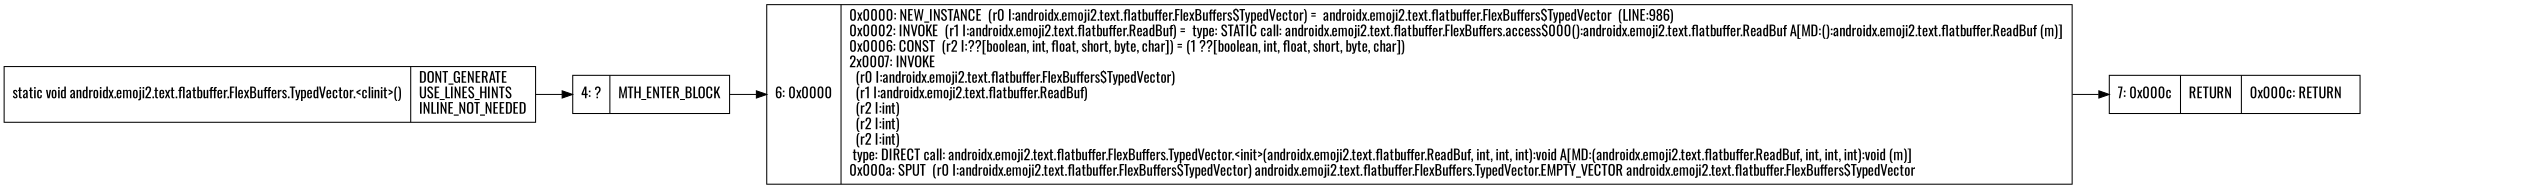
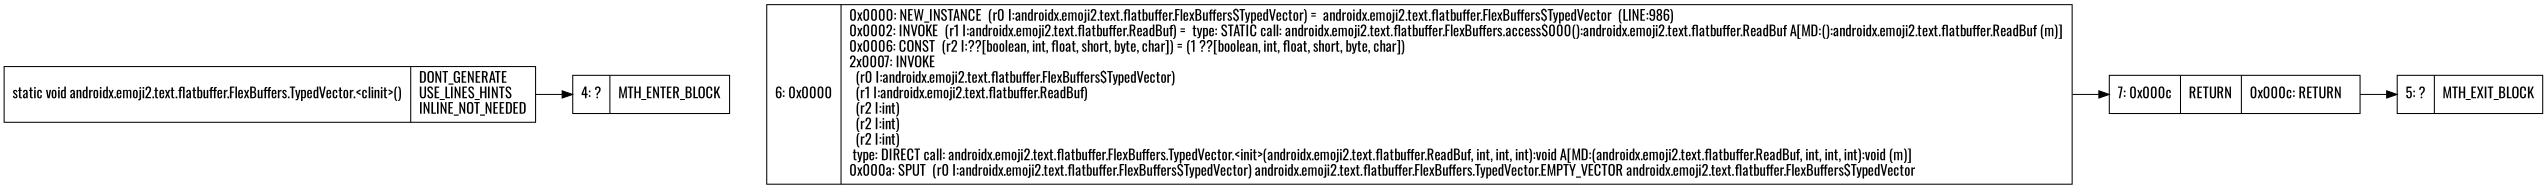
edge "4: ?" -> "6: 0x0000": removed
node "5: ?": added
